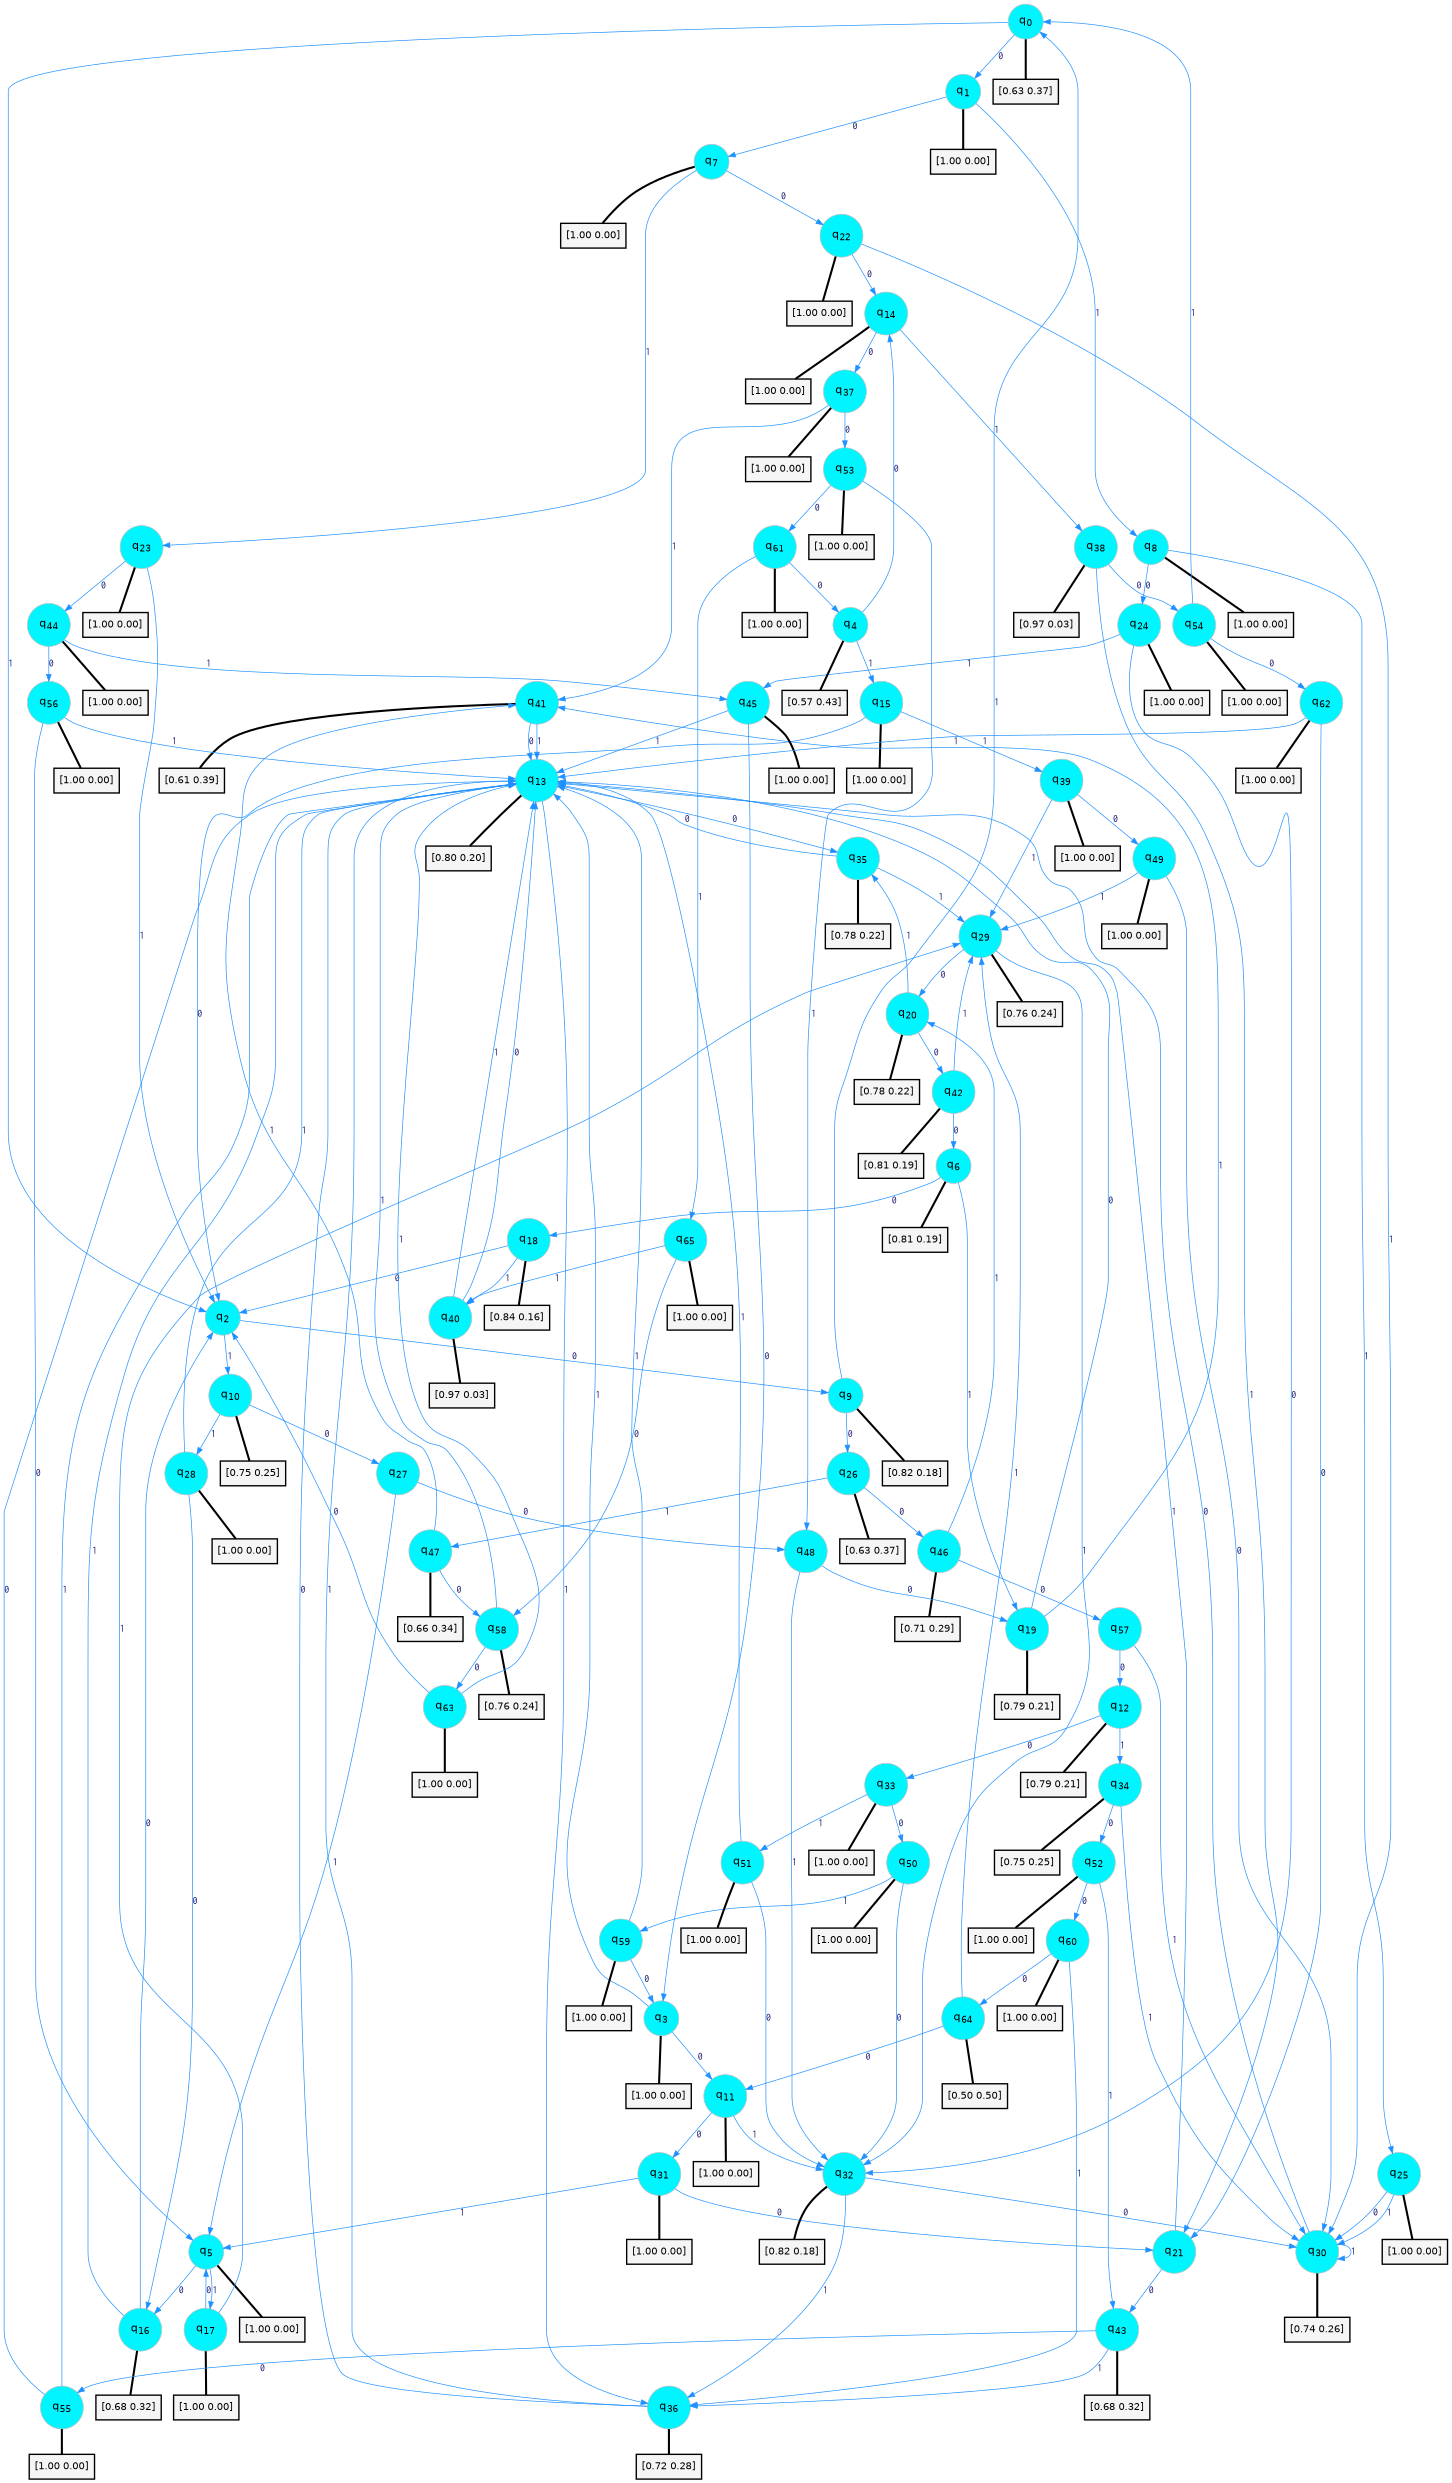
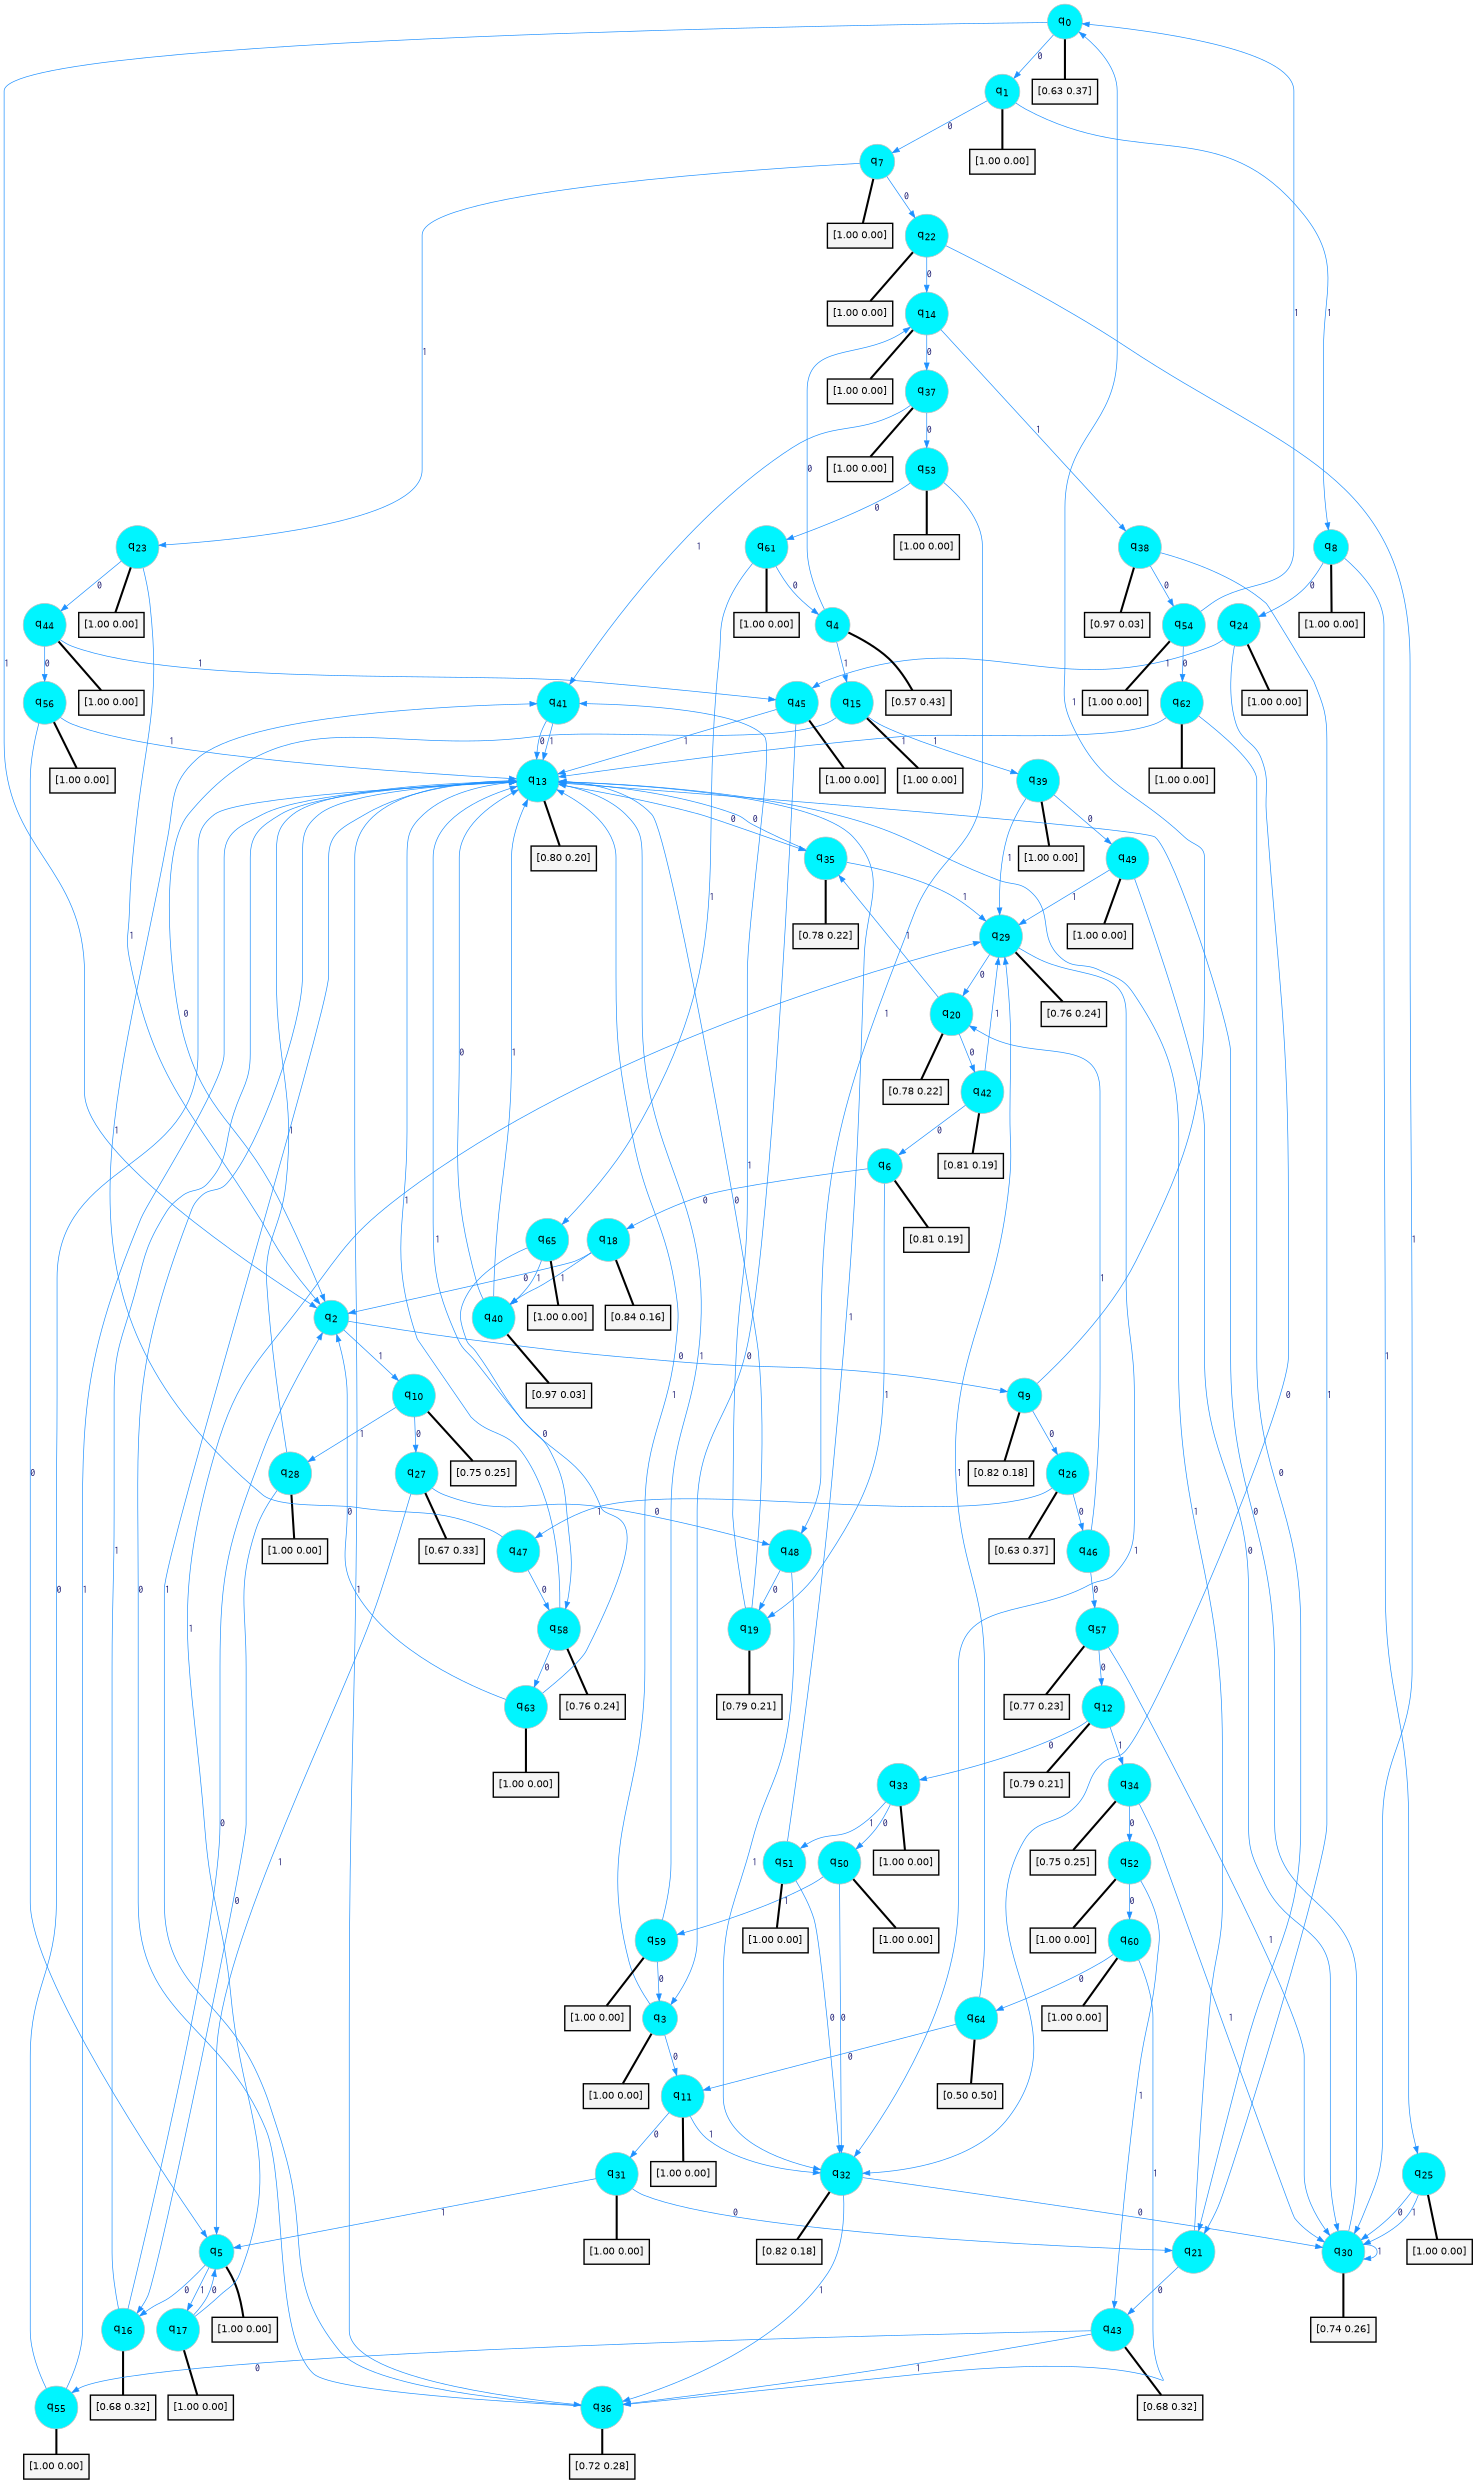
node "[0.61 0.39]": removed
node "[0.67 0.33]": added
node "[0.66 0.34]": removed
node "[0.71 0.29]": removed
node "[0.77 0.23]": added
